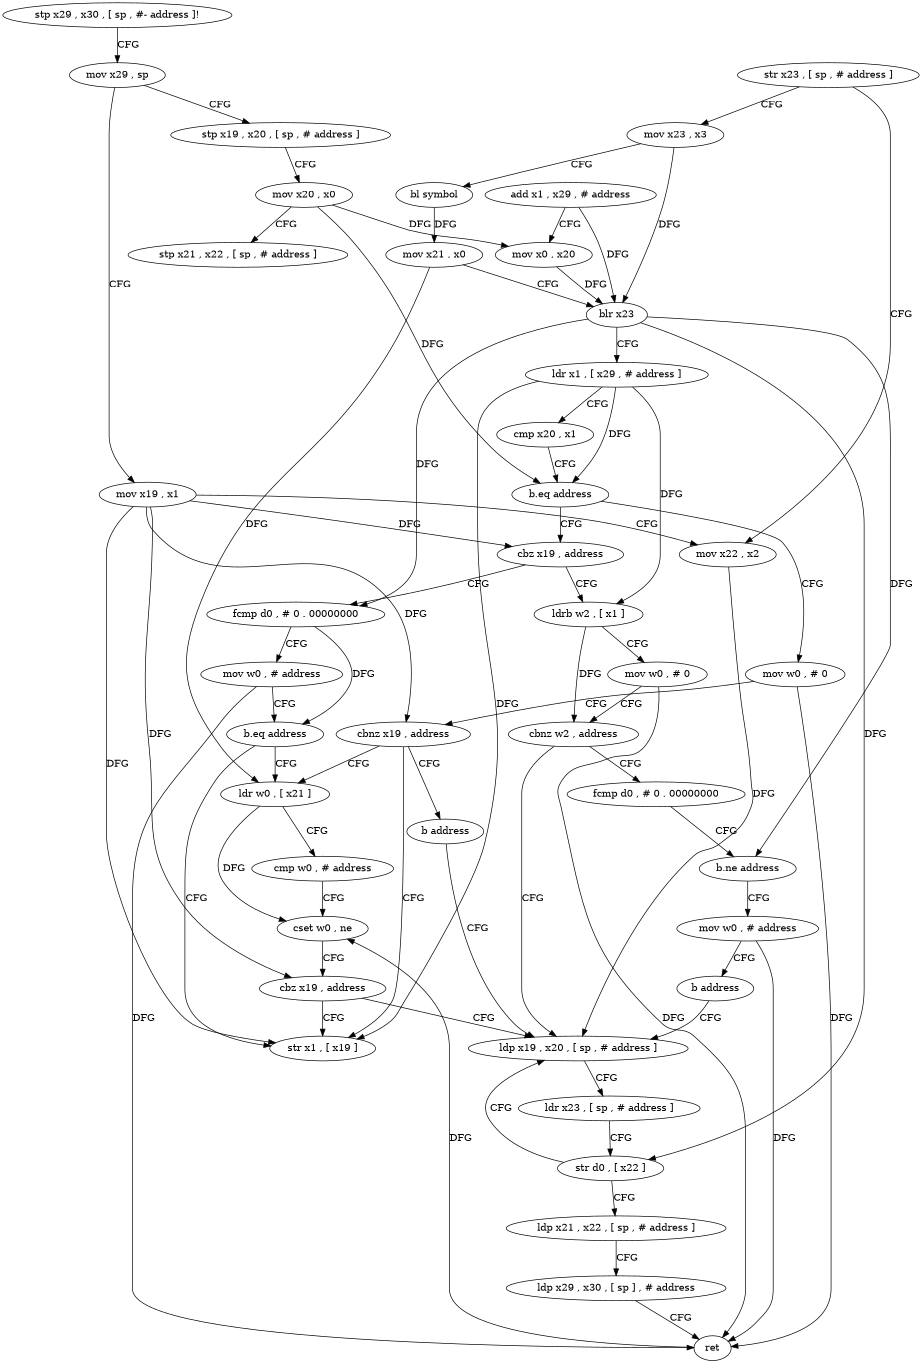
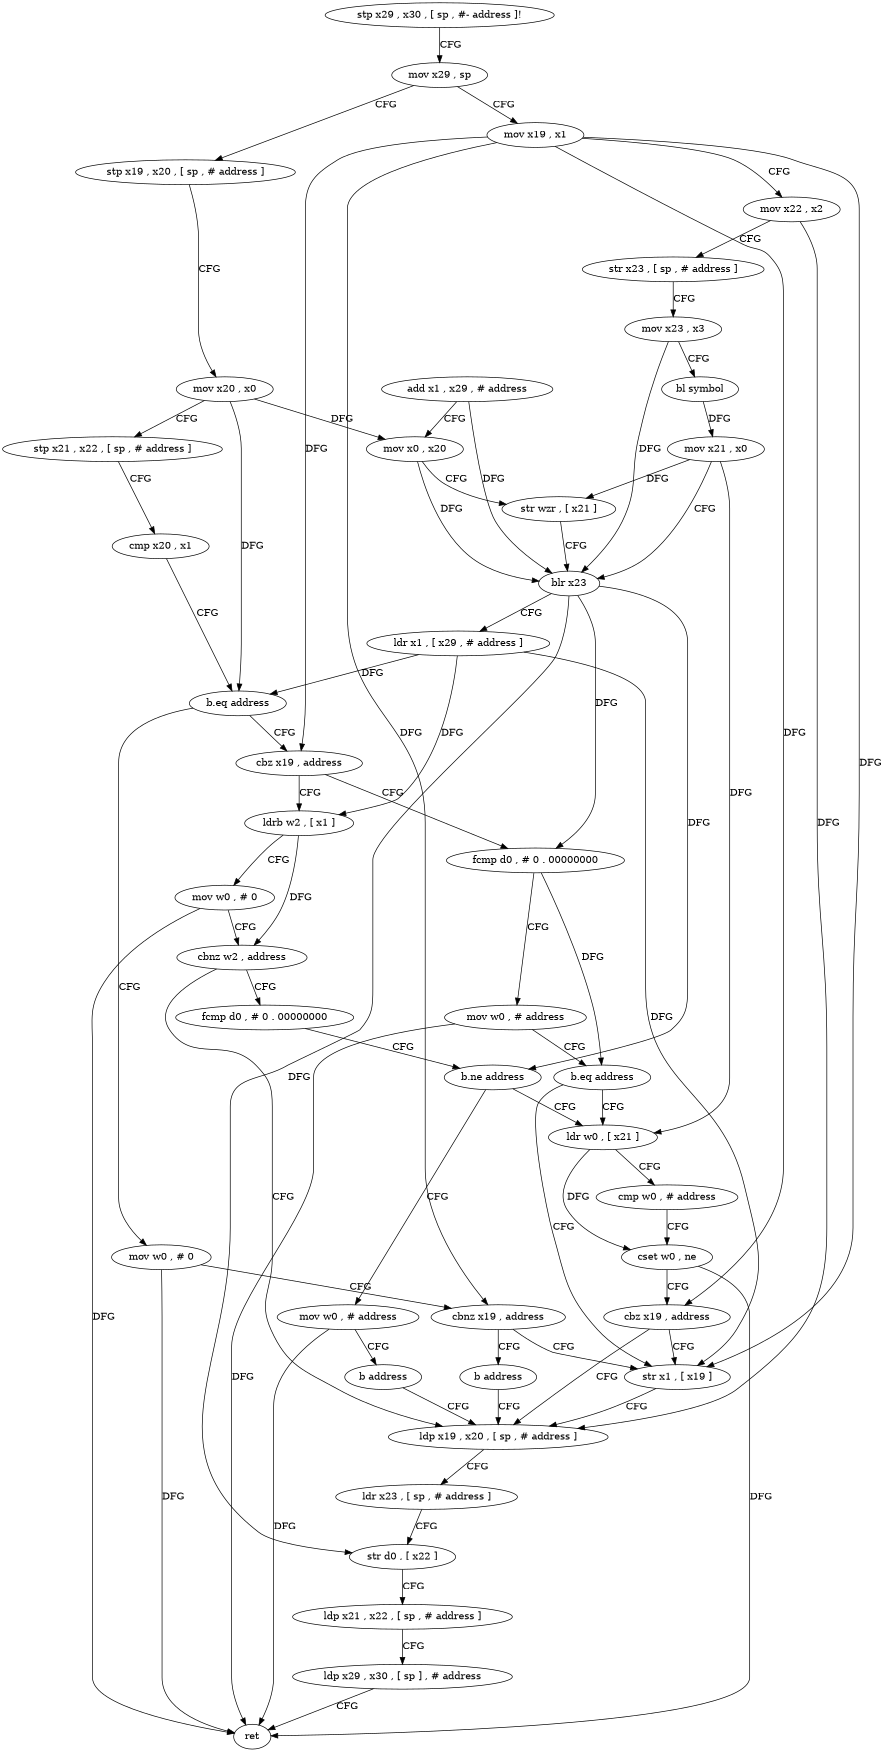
edge "str x23 , [ sp , # address ]" -> "mov x22 , x2": reversed
edge "ldr x1 , [ x29 , # address ]" -> "cmp x20 , x1": now "stp x21 , x22 , [ sp , # address ]" -> "cmp x20 , x1"
node "str wzr , [ x21 ]": added
edge "cbnz x19 , address" -> "ldr w0 , [ x21 ]": now "b.ne address" -> "ldr w0 , [ x21 ]"
edge "str d0 , [ x22 ]" -> "ldp x19 , x20 , [ sp , # address ]": now "str x1 , [ x19 ]" -> "ldp x19 , x20 , [ sp , # address ]"
edge "ret" -> "cset w0 , ne": reversed
